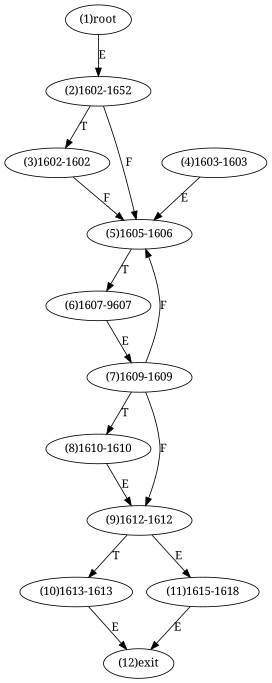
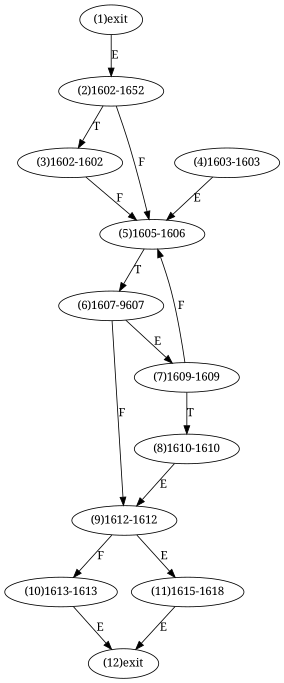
node "(1)root": label "(1)root" -> "(1)exit"
edge "(7)1609-1609" -> "(9)1612-1612": now "(6)1607-9607" -> "(9)1612-1612"
edge "(9)1612-1612" -> "(10)1613-1613": label "T" -> "F"
